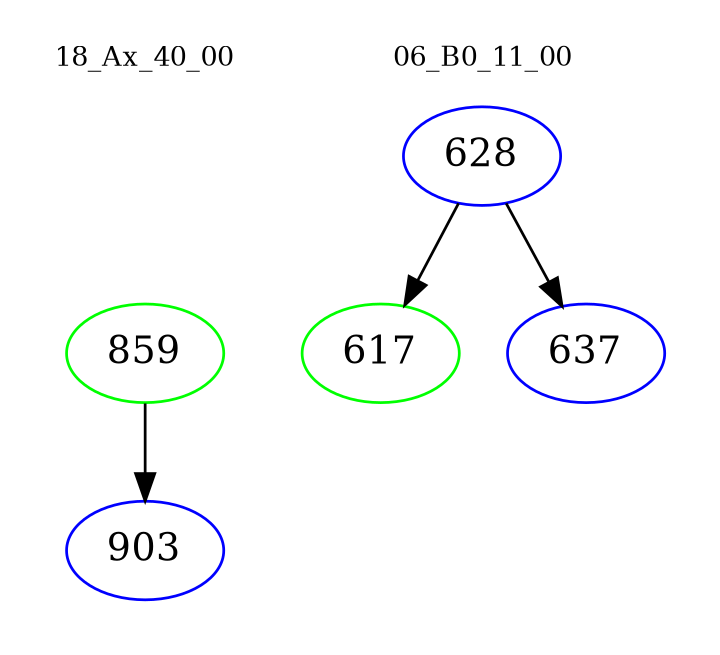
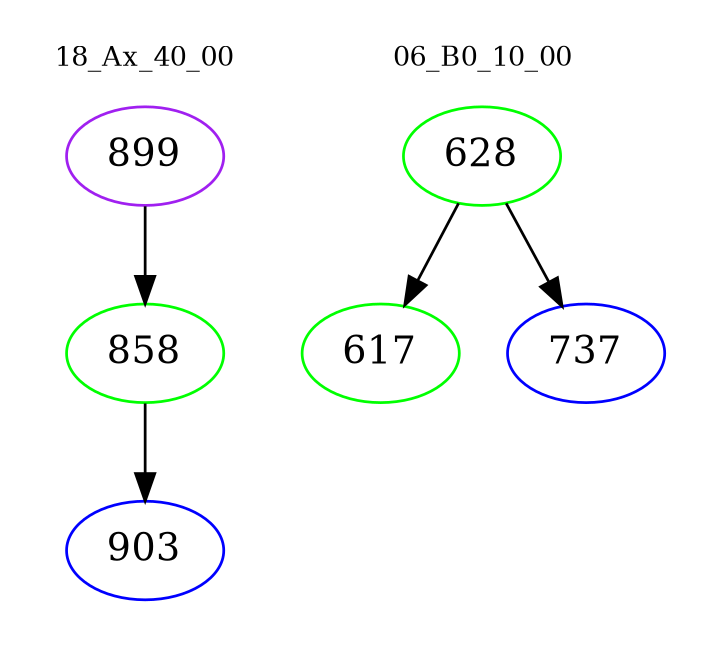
cluster "06_B0_11_00": label "06_B0_11_00" -> "06_B0_10_00"
node "899": added
node "628": color blue -> green
node "859": label "859" -> "858"
node "637": label "637" -> "737"
